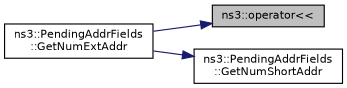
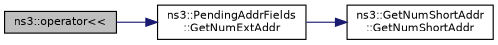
edge "ns3::PendingAddrFields ::GetNumExtAddr" -> "ns3::operator<<": reversed
node "ns3::PendingAddrFields ::GetNumShortAddr": label "ns3::PendingAddrFields ::GetNumShortAddr" -> "ns3::GetNumShortAddr ::GetNumShortAddr"
